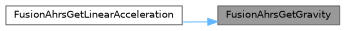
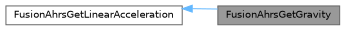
edge "FusionAhrsGetLinearAcceleration" -> "FusionAhrsGetGravity": reversed
